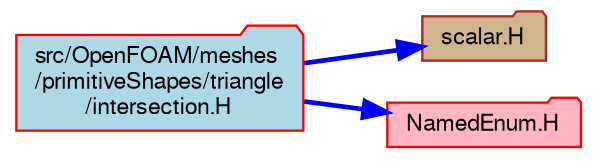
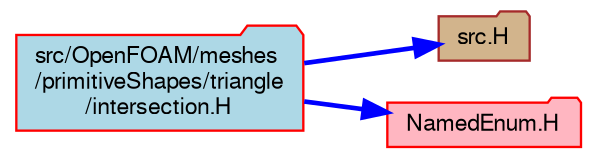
node "scalar.H": label "scalar.H" -> "src.H"
